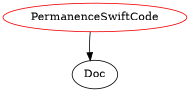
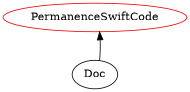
edge "PermanenceSwiftCode" -> "Doc": reversed
